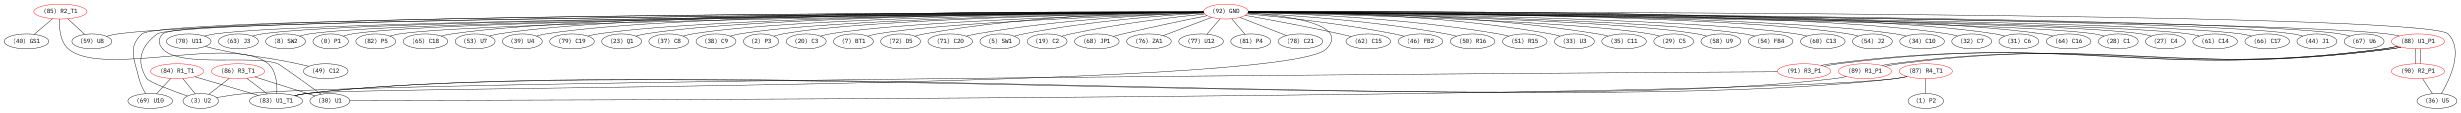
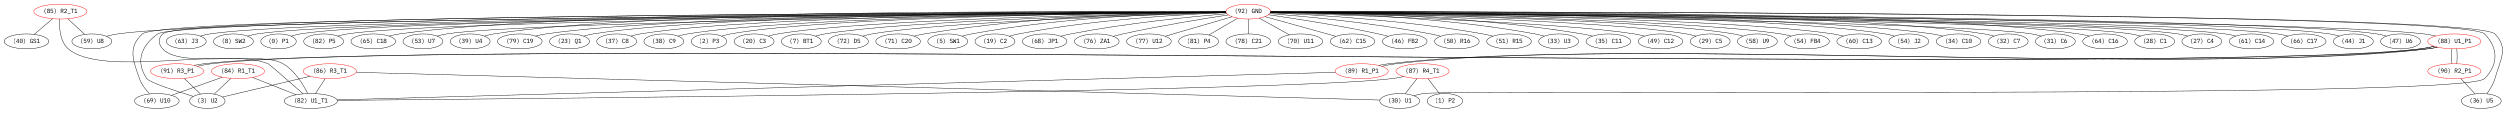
node "(67) U6": label "(67) U6" -> "(47) U6"
edge "(70) U11" -- "(49) C12": now "(92) GND" -- "(49) C12"
node "(83) U1_T1": label "(83) U1_T1" -> "(82) U1_T1"
